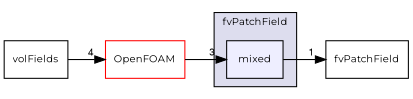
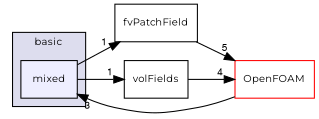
cluster "fvPatchField": label "fvPatchField" -> "basic"
edge "fvPatchField" -> "OpenFOAM": added
edge "mixed" -> "volFields": added
